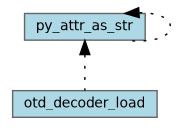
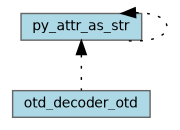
node "otd_decoder_load": label "otd_decoder_load" -> "otd_decoder_otd"
